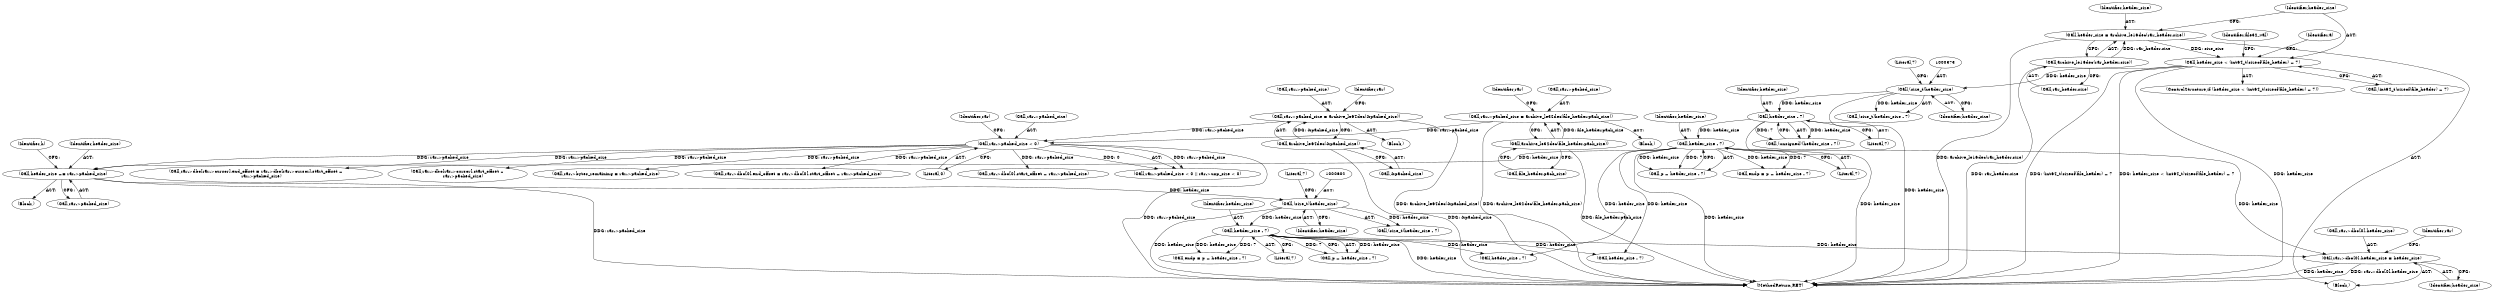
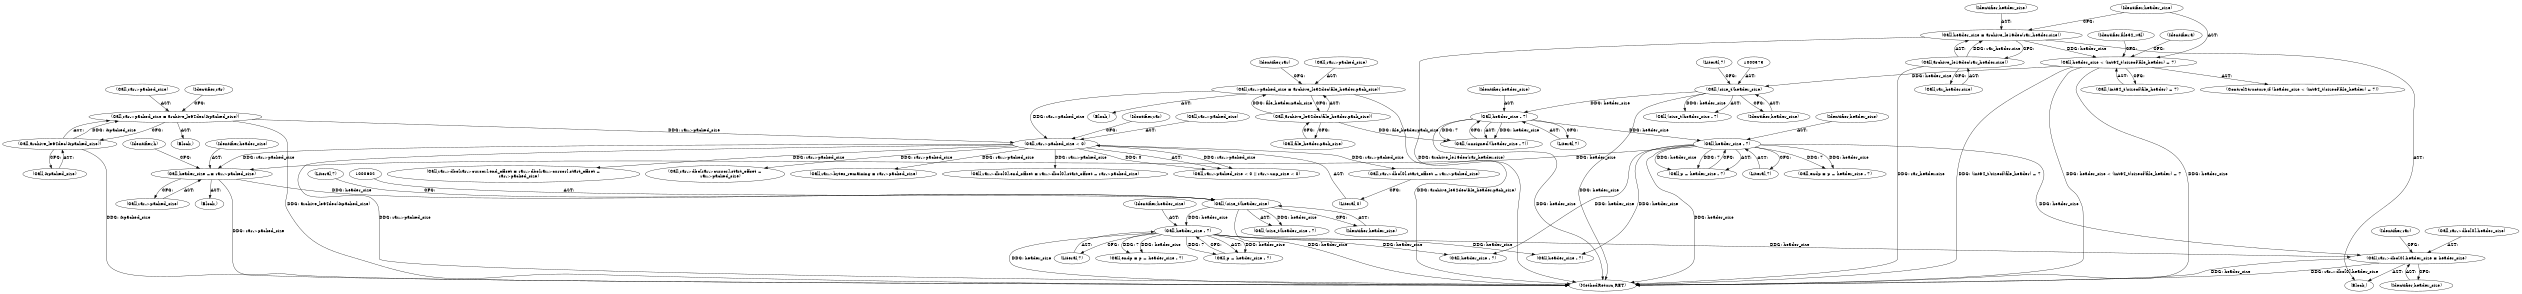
edge "(Call,header_size = archive_le16dec(rar_header.size))" -> "(Call,header_size < (int64_t)sizeof(file_header) + 7)": label "DDG: size_size" -> "DDG: header_size"
edge "(Call,rar->packed_size < 0)" -> "(Literal,0)": now "(Call,rar->dbo[0].start_offset + rar->packed_size)" -> "(Literal,0)"
edge "(Call,archive_le32dec(file_header.pack_size))" -> "(MethodReturn,RET)": now "(Call,archive_le32dec(file_header.pack_size))" -> "(Call,(unsigned)(header_size - 7))"
